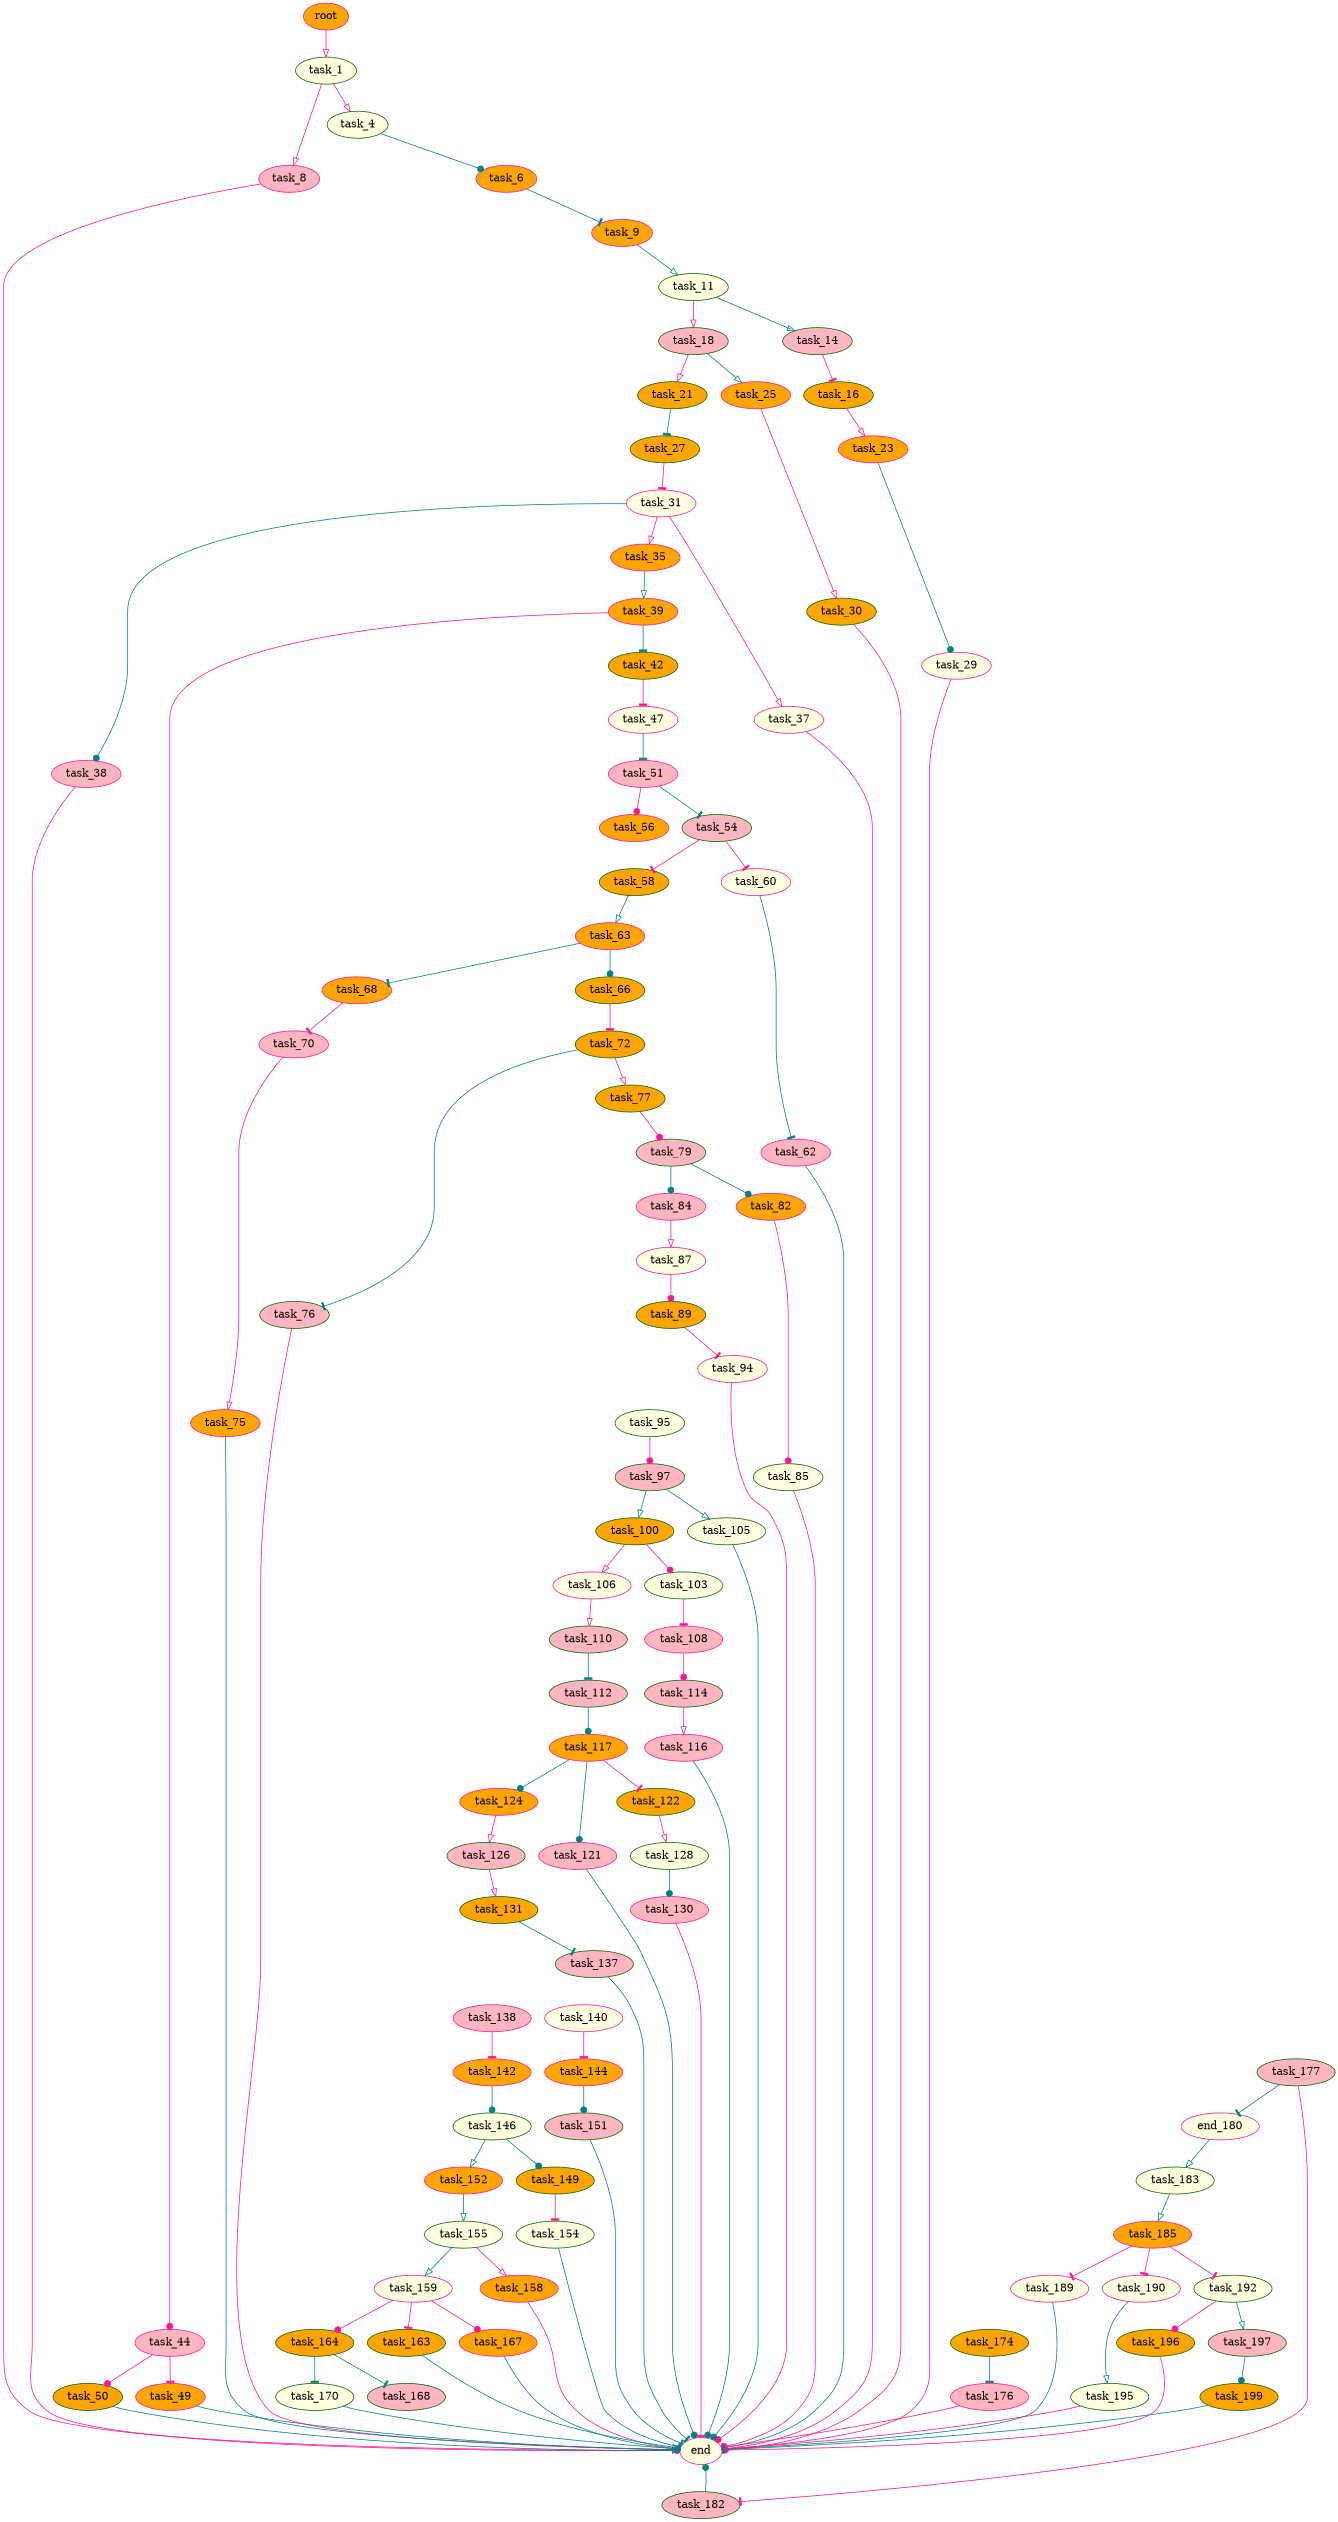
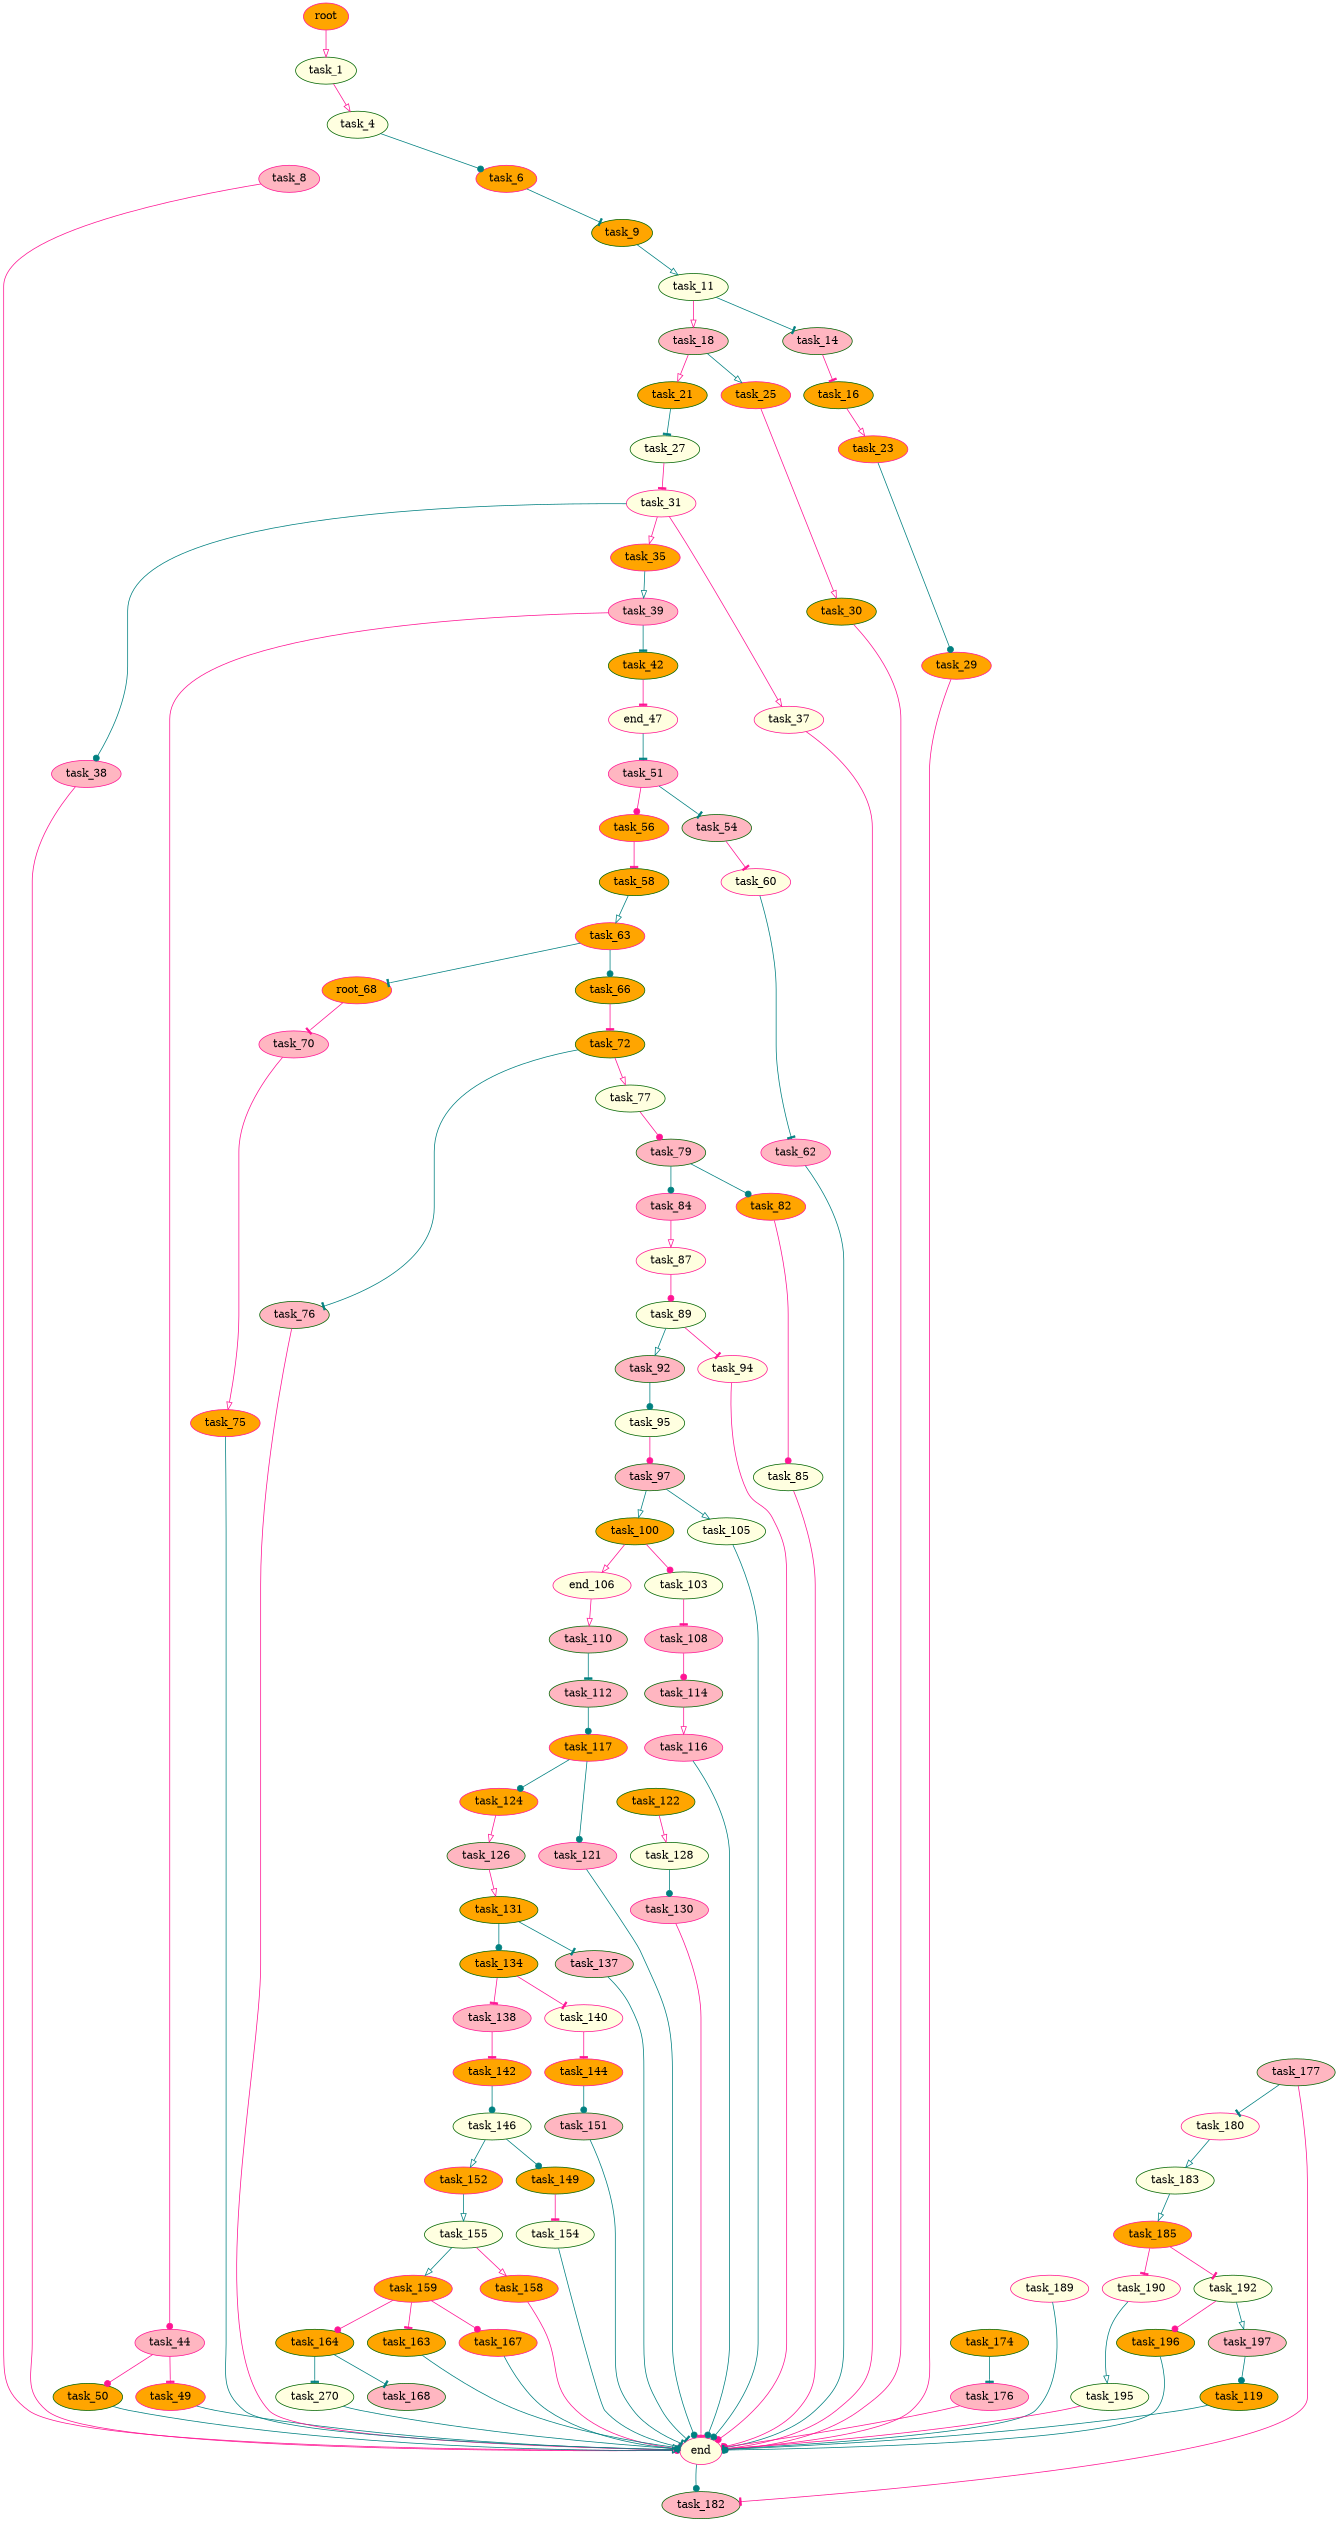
edge "task_1" -> "task_8": removed
node "task_9": color deeppink -> darkgreen
edge "task_11" -> "task_14": arrowhead onormal -> tee
node "task_27": fillcolor orange -> lightyellow
node "task_39": fillcolor orange -> lightpink
node "task_29": fillcolor lightyellow -> orange
node "task_47": label "task_47" -> "end_47"
edge "task_54" -> "task_58": now "task_56" -> "task_58"
node "task_68": label "task_68" -> "root_68"
node "task_77": fillcolor orange -> lightyellow
node "task_89": fillcolor orange -> lightyellow
node "task_92": added
node "task_106": label "task_106" -> "end_106"
edge "task_117" -> "task_122": removed
node "task_134": added
node "end_180": label "end_180" -> "task_180"
edge "task_185" -> "task_189": removed
node "task_159": fillcolor lightyellow -> orange
node "task_170": label "task_170" -> "task_270"
node "task_199": label "task_199" -> "task_119"
edge "task_196" -> "end": color deeppink -> teal
edge "task_182" -> "end": reversed
